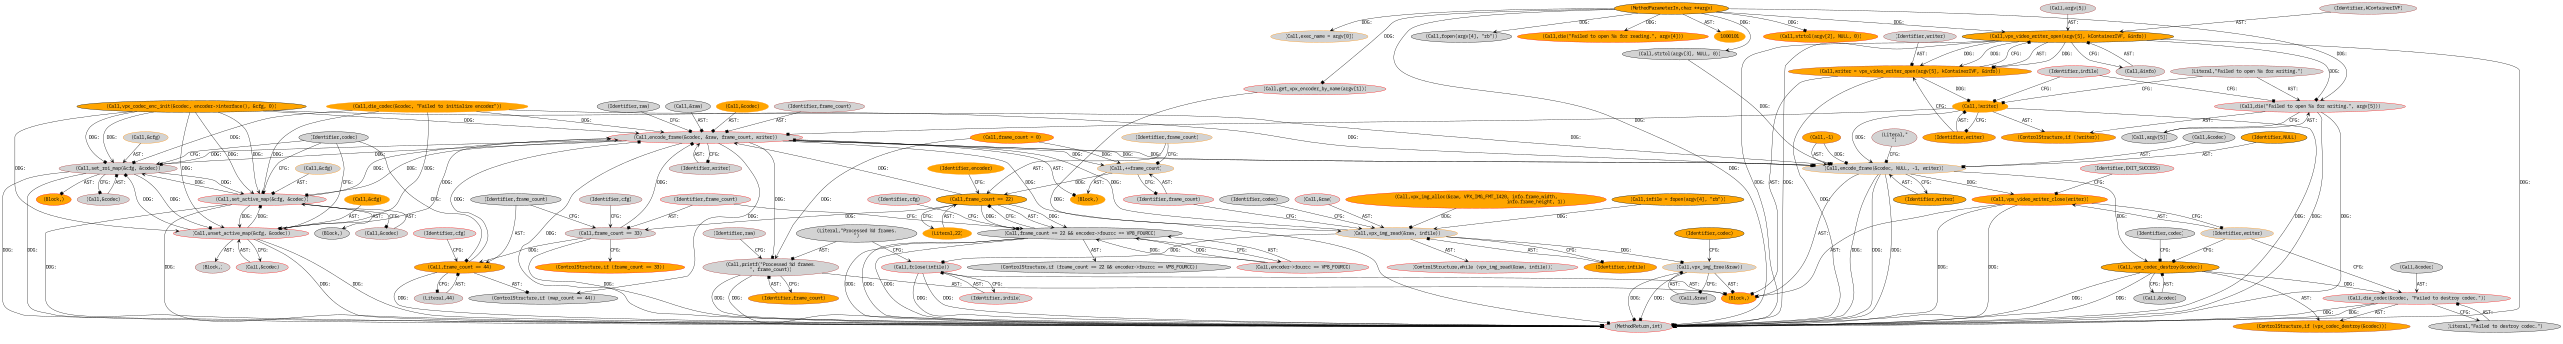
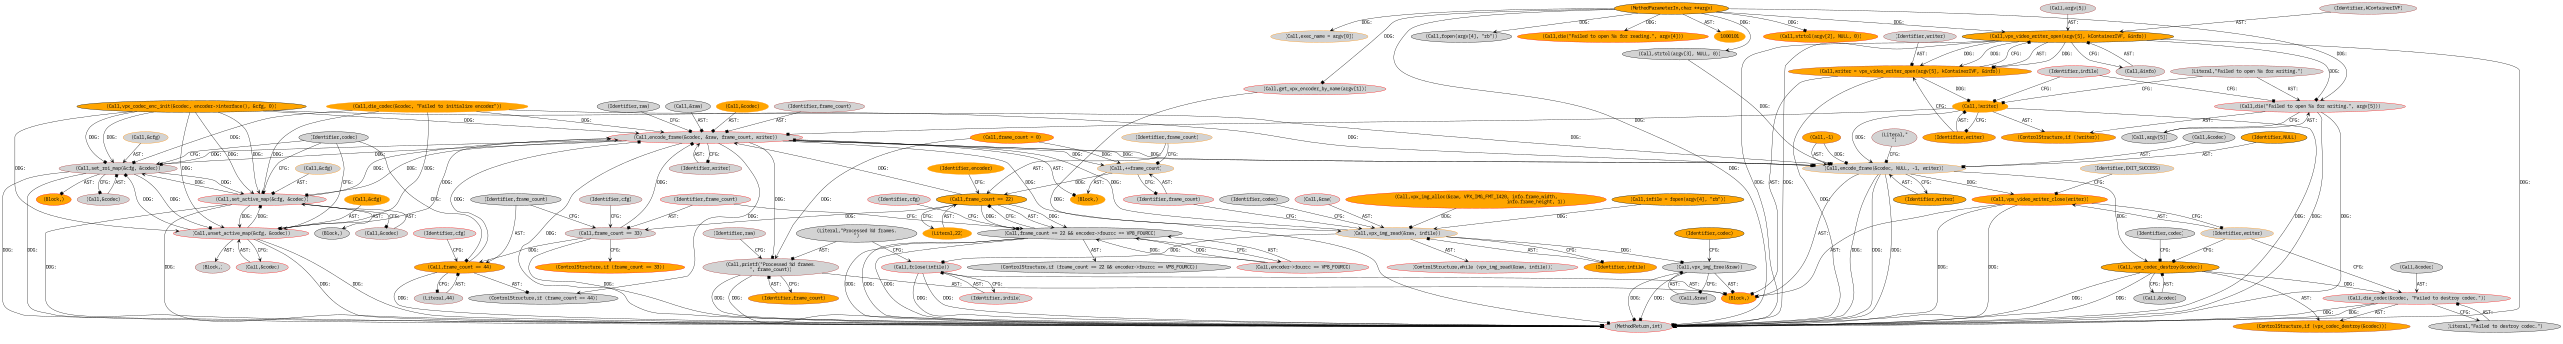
node "(Identifier,EXIT_SUCCESS)": color red -> darkorange
node "(Call,vpx_img_free(&raw))": color darkorange -> black
node "(ControlStructure,if (map_count == 44))": label "(ControlStructure,if (map_count == 44))" -> "(ControlStructure,if (frame_count == 44))"
